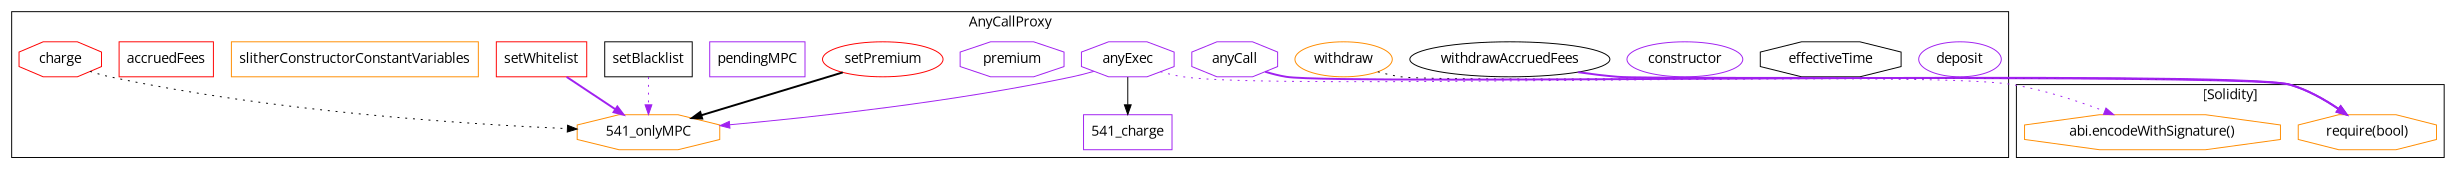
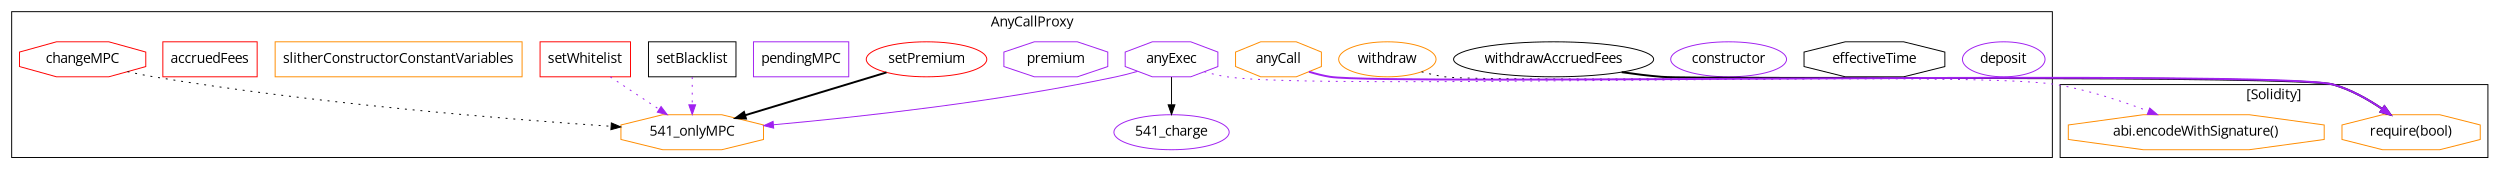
node "charge": label "charge" -> "changeMPC"
node "anyCall": color purple -> darkorange
edge "withdrawAccruedFees" -> "require(bool)": color purple -> black
edge "setWhitelist" -> "541_onlyMPC": style bold -> dotted
node "541_charge": shape box -> ellipse
